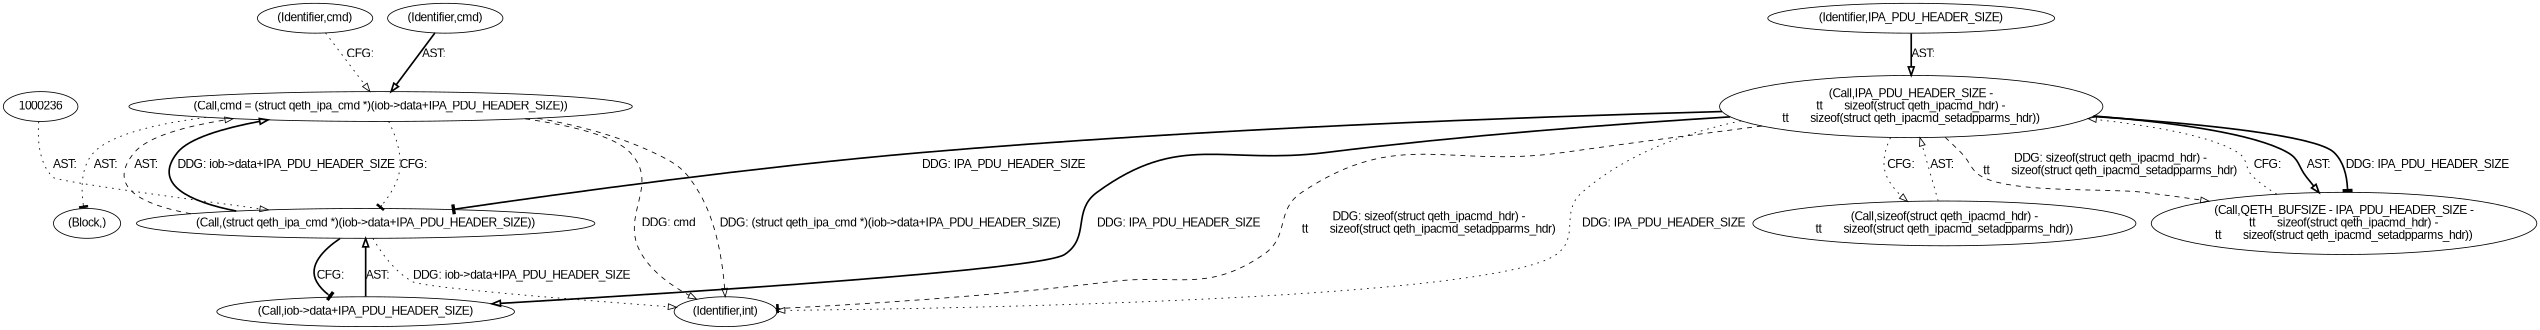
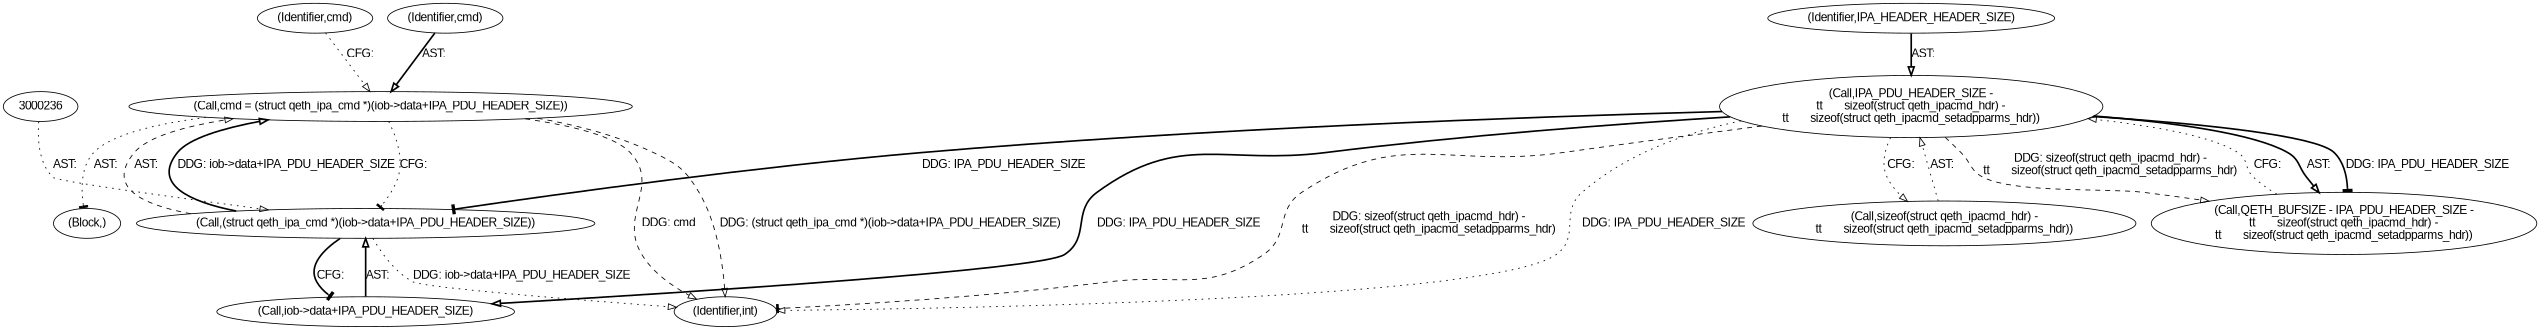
node "(Identifier,IPA_PDU_HEADER_SIZE)": label "(Identifier,IPA_PDU_HEADER_SIZE)" -> "(Identifier,IPA_HEADER_HEADER_SIZE)"
node "1000236": label "1000236" -> "3000236"
